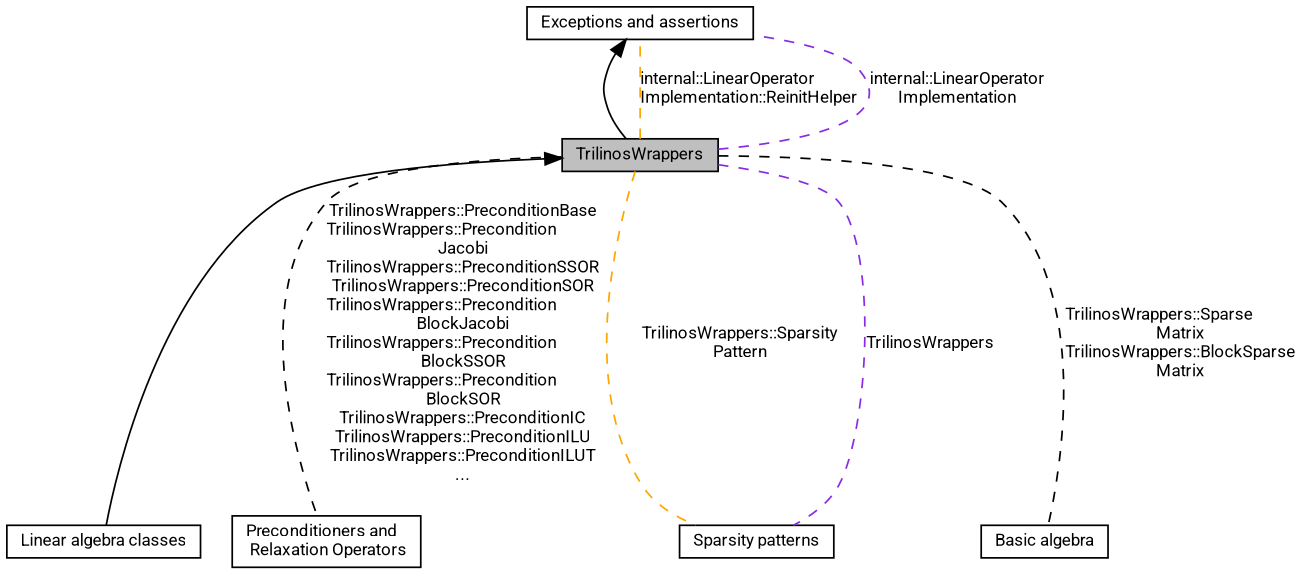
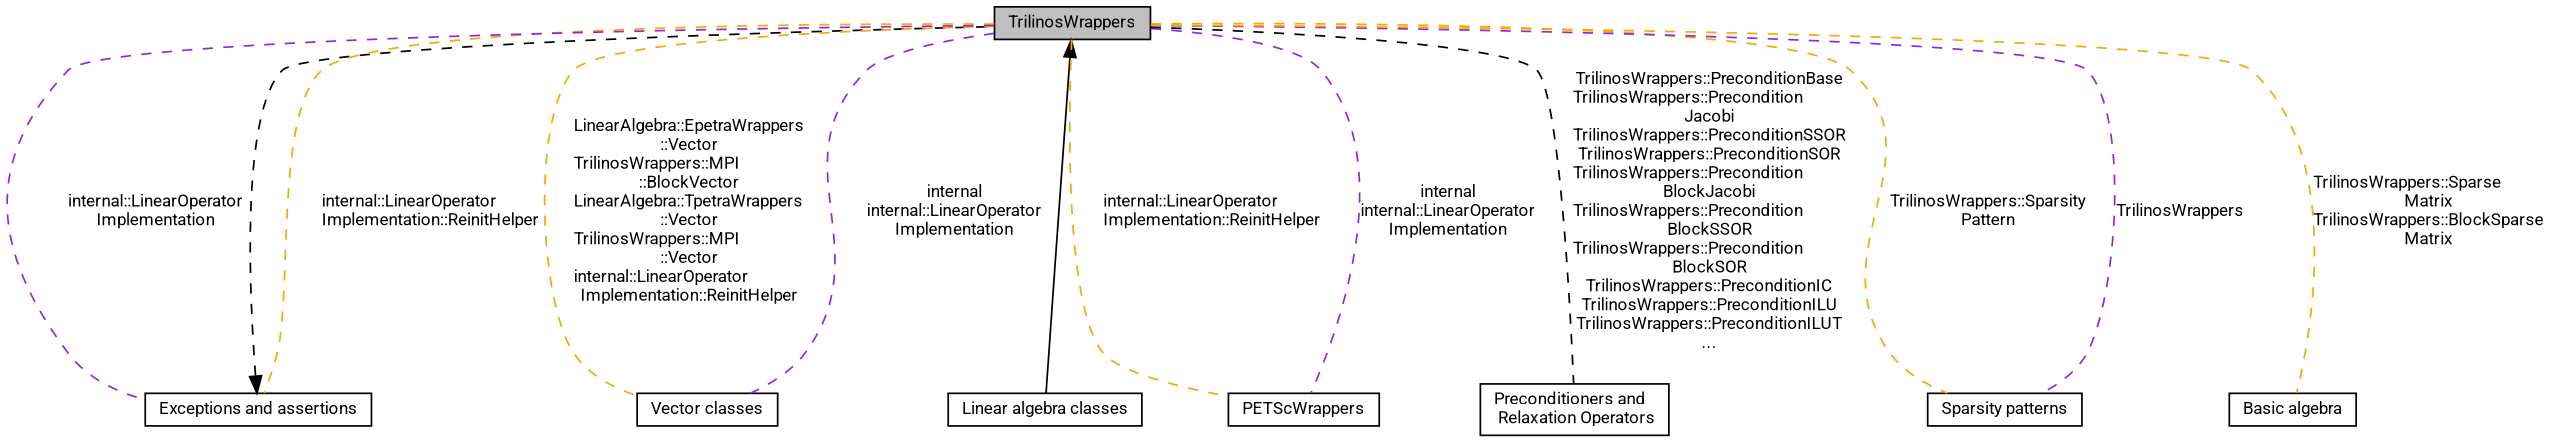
edge "TrilinosWrappers" -> "Exceptions and assertions": style solid -> dashed
edge "TrilinosWrappers" -- "Basic algebra": color black -> orange
node "Vector classes": added
node "PETScWrappers": added
